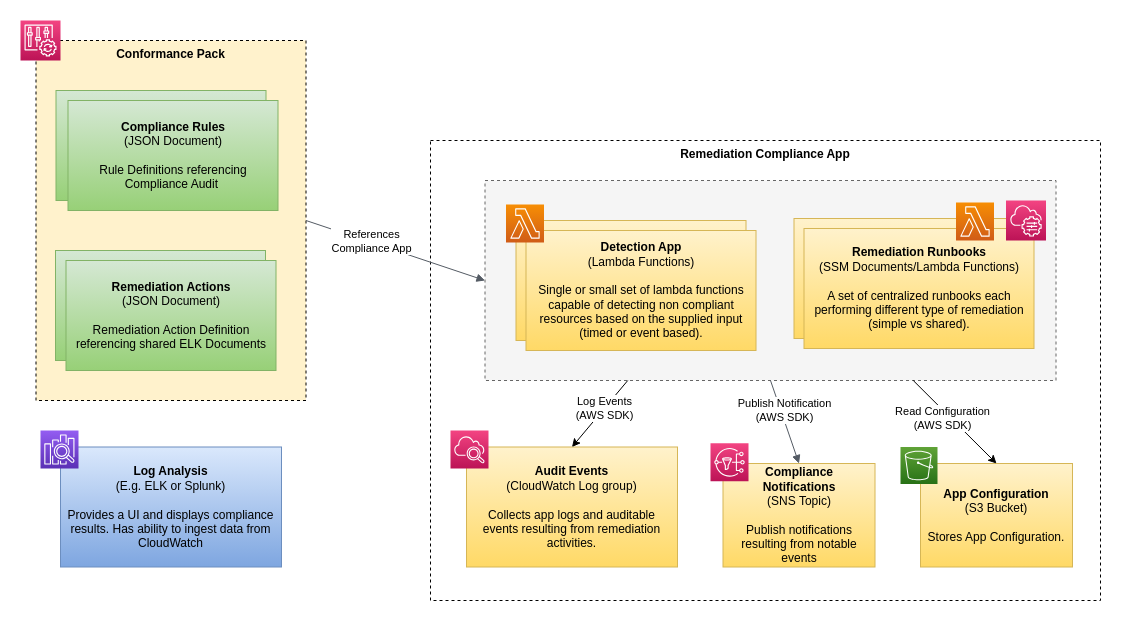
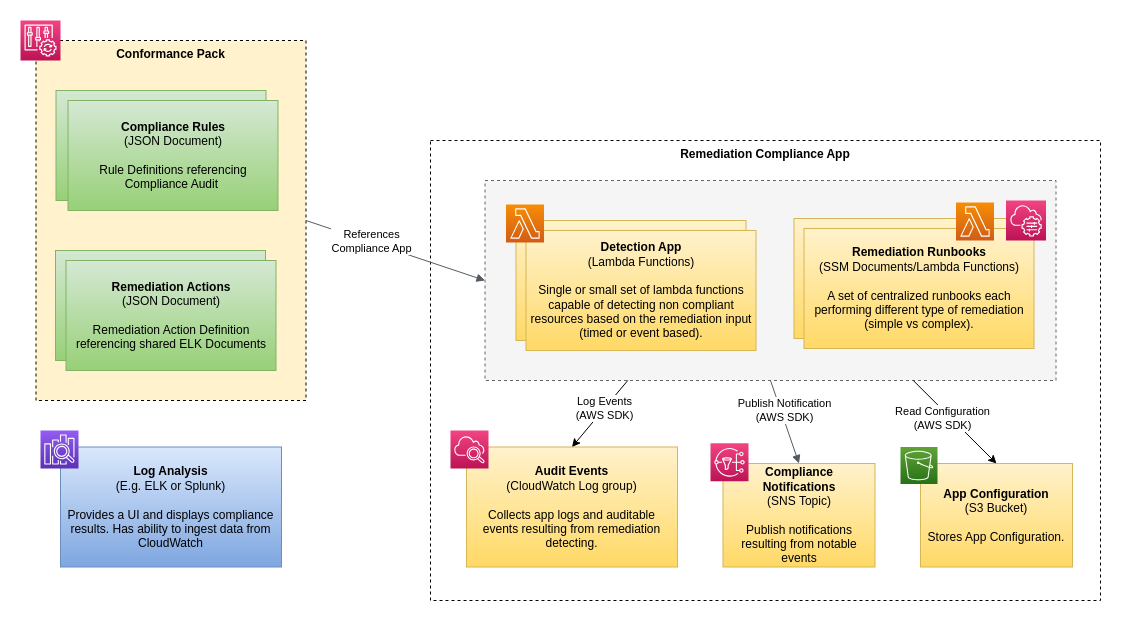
node "Remediation Runbooks (SSM Documents/Lambda Functions) A set of centralized runbooks each performing different type of remediation (simple vs shared).": label "Remediation Runbooks (SSM Documents/Lambda Functions) A set of centralized runbooks each performing different type of remediation (simple vs shared)." -> "Remediation Runbooks (SSM Documents/Lambda Functions) A set of centralized runbooks each performing different type of remediation (simple vs complex)."
node "Detection App (Lambda Functions) Single or small set of lambda functions capable of detecting non compliant resources based on the supplied input (timed or event based).": label "Detection App (Lambda Functions) Single or small set of lambda functions capable of detecting non compliant resources based on the supplied input (timed or event based)." -> "Detection App (Lambda Functions) Single or small set of lambda functions capable of detecting non compliant resources based on the remediation input (timed or event based)."
node "Audit Events (CloudWatch Log group) Collects app logs and auditable events resulting from remediation activities.": label "Audit Events (CloudWatch Log group) Collects app logs and auditable events resulting from remediation activities." -> "Audit Events (CloudWatch Log group) Collects app logs and auditable events resulting from remediation detecting."
